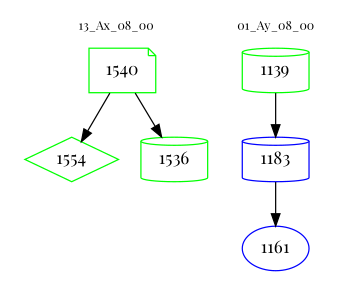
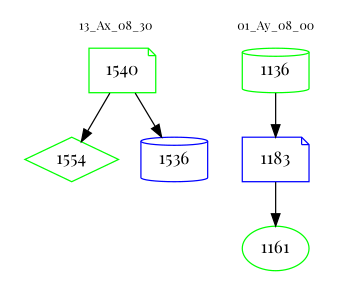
cluster "13_Ax_08_00": label "13_Ax_08_00" -> "13_Ax_08_30"
node "1139": label "1139" -> "1136"
node "1536": color green -> blue
node "1183": shape cylinder -> note
node "1161": color blue -> green
